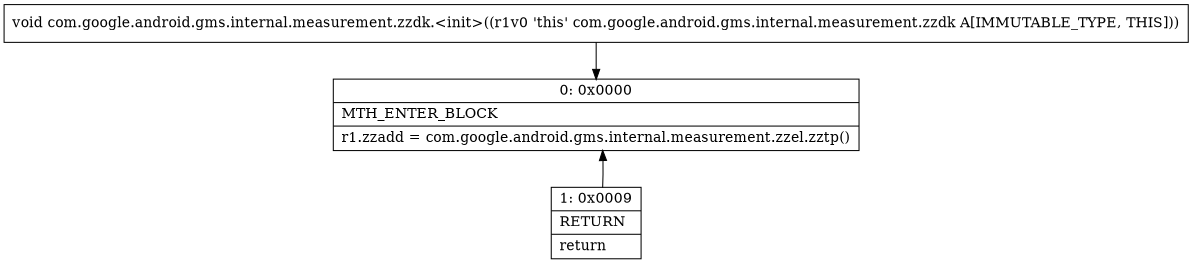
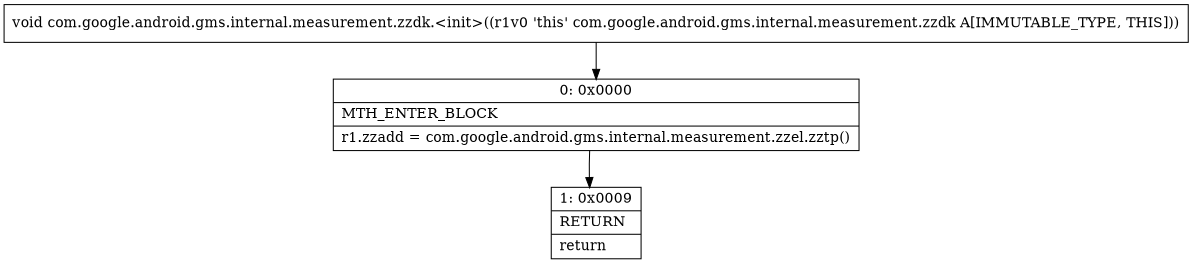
edge "1: 0x0009" -> "0: 0x0000": reversed
